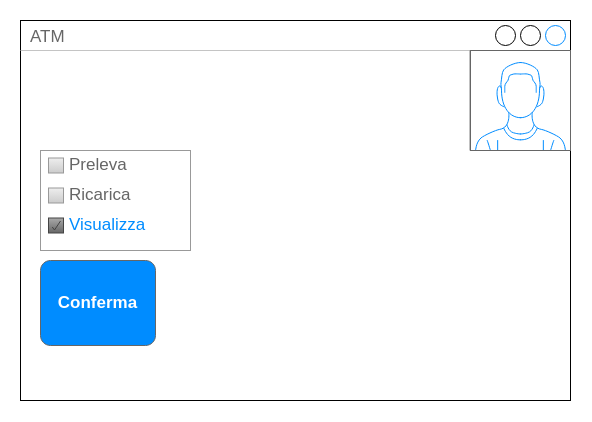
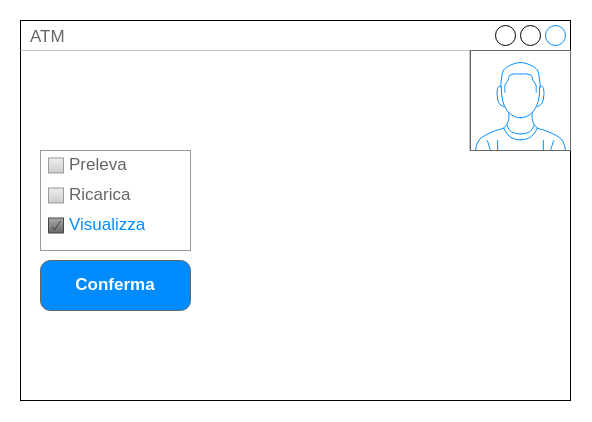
node "Conferma": size 115x85 -> 150x50
